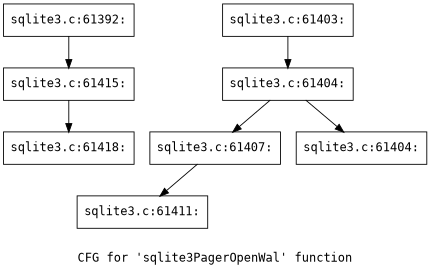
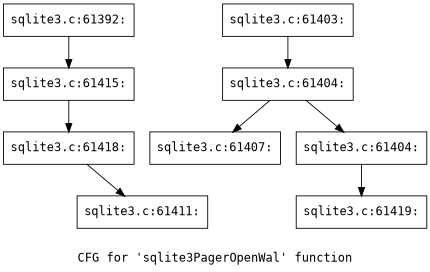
edge "sqlite3.c:61407:" -> "sqlite3.c:61411:": now "sqlite3.c:61418:" -> "sqlite3.c:61411:"
node "sqlite3.c:61419:": added
